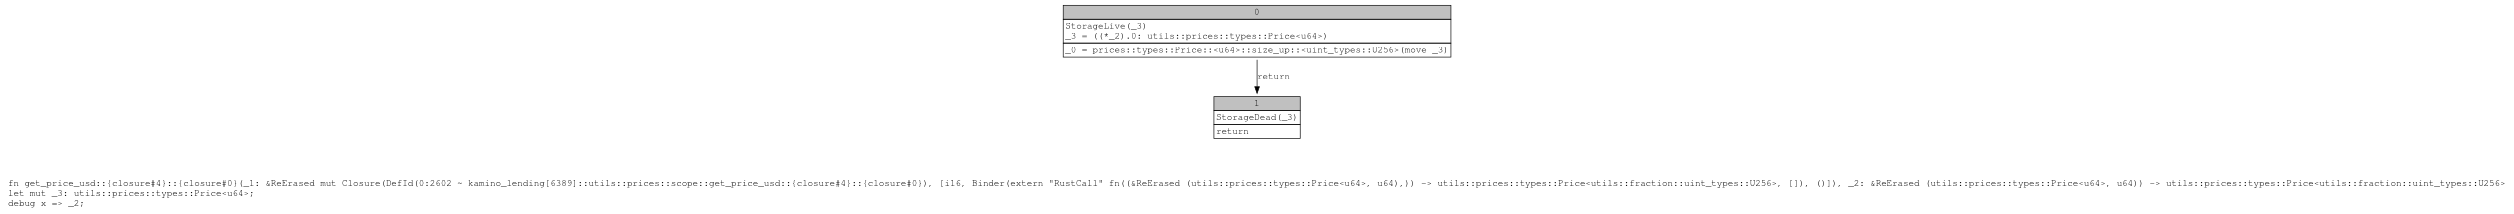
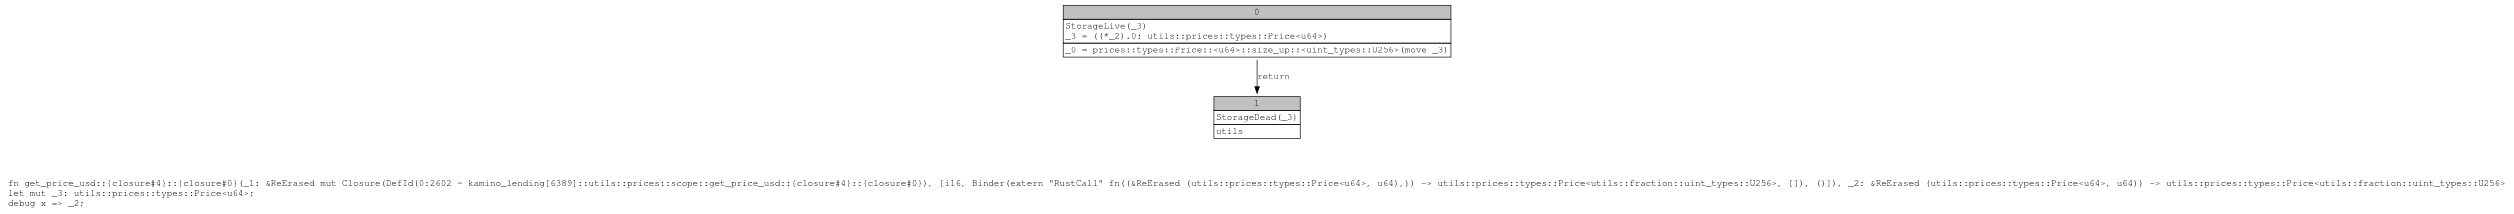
node "1": text "return" -> "utils"
